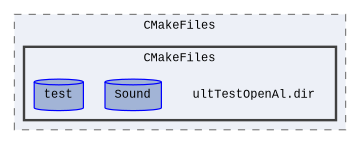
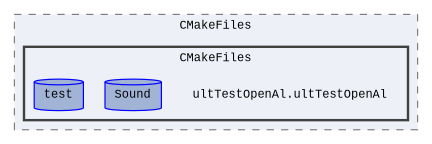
node "ultTestOpenAl.dir": label "ultTestOpenAl.dir" -> "ultTestOpenAl.ultTestOpenAl"
